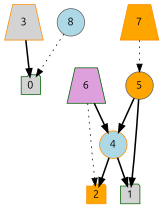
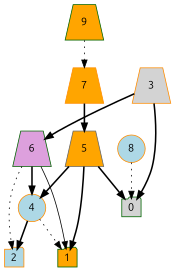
node "8": color gray40 -> darkorange
node "9": added
edge "7" -> "5": style dotted -> bold
node "5": shape circle -> trapezium
edge "3" -> "6": added
edge "4" -> "1": style bold -> dotted
edge "5" -> "0": added
node "2": fillcolor orange -> lightblue
node "1": fillcolor lightgrey -> orange
edge "6" -> "1": added
